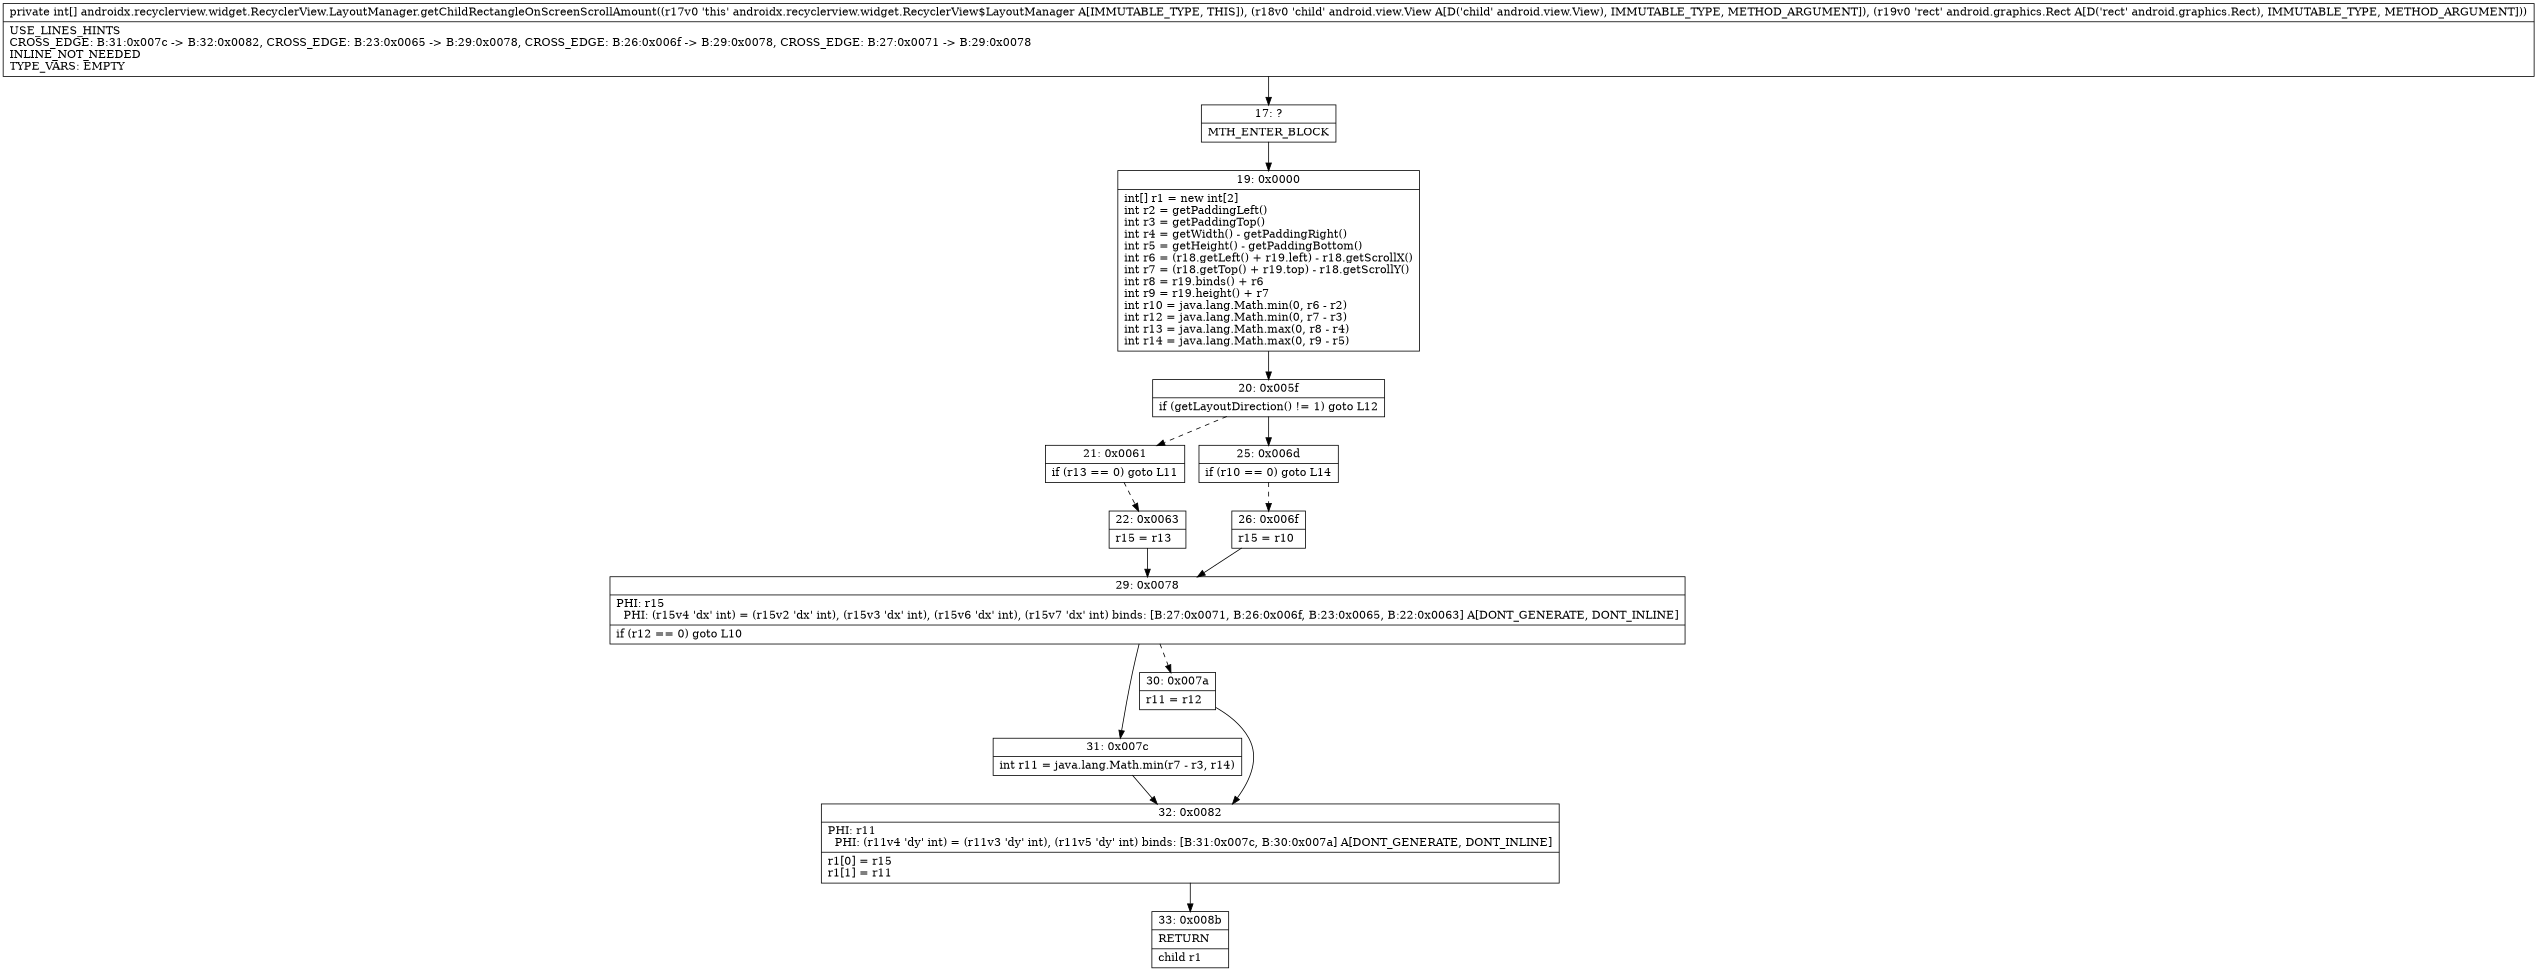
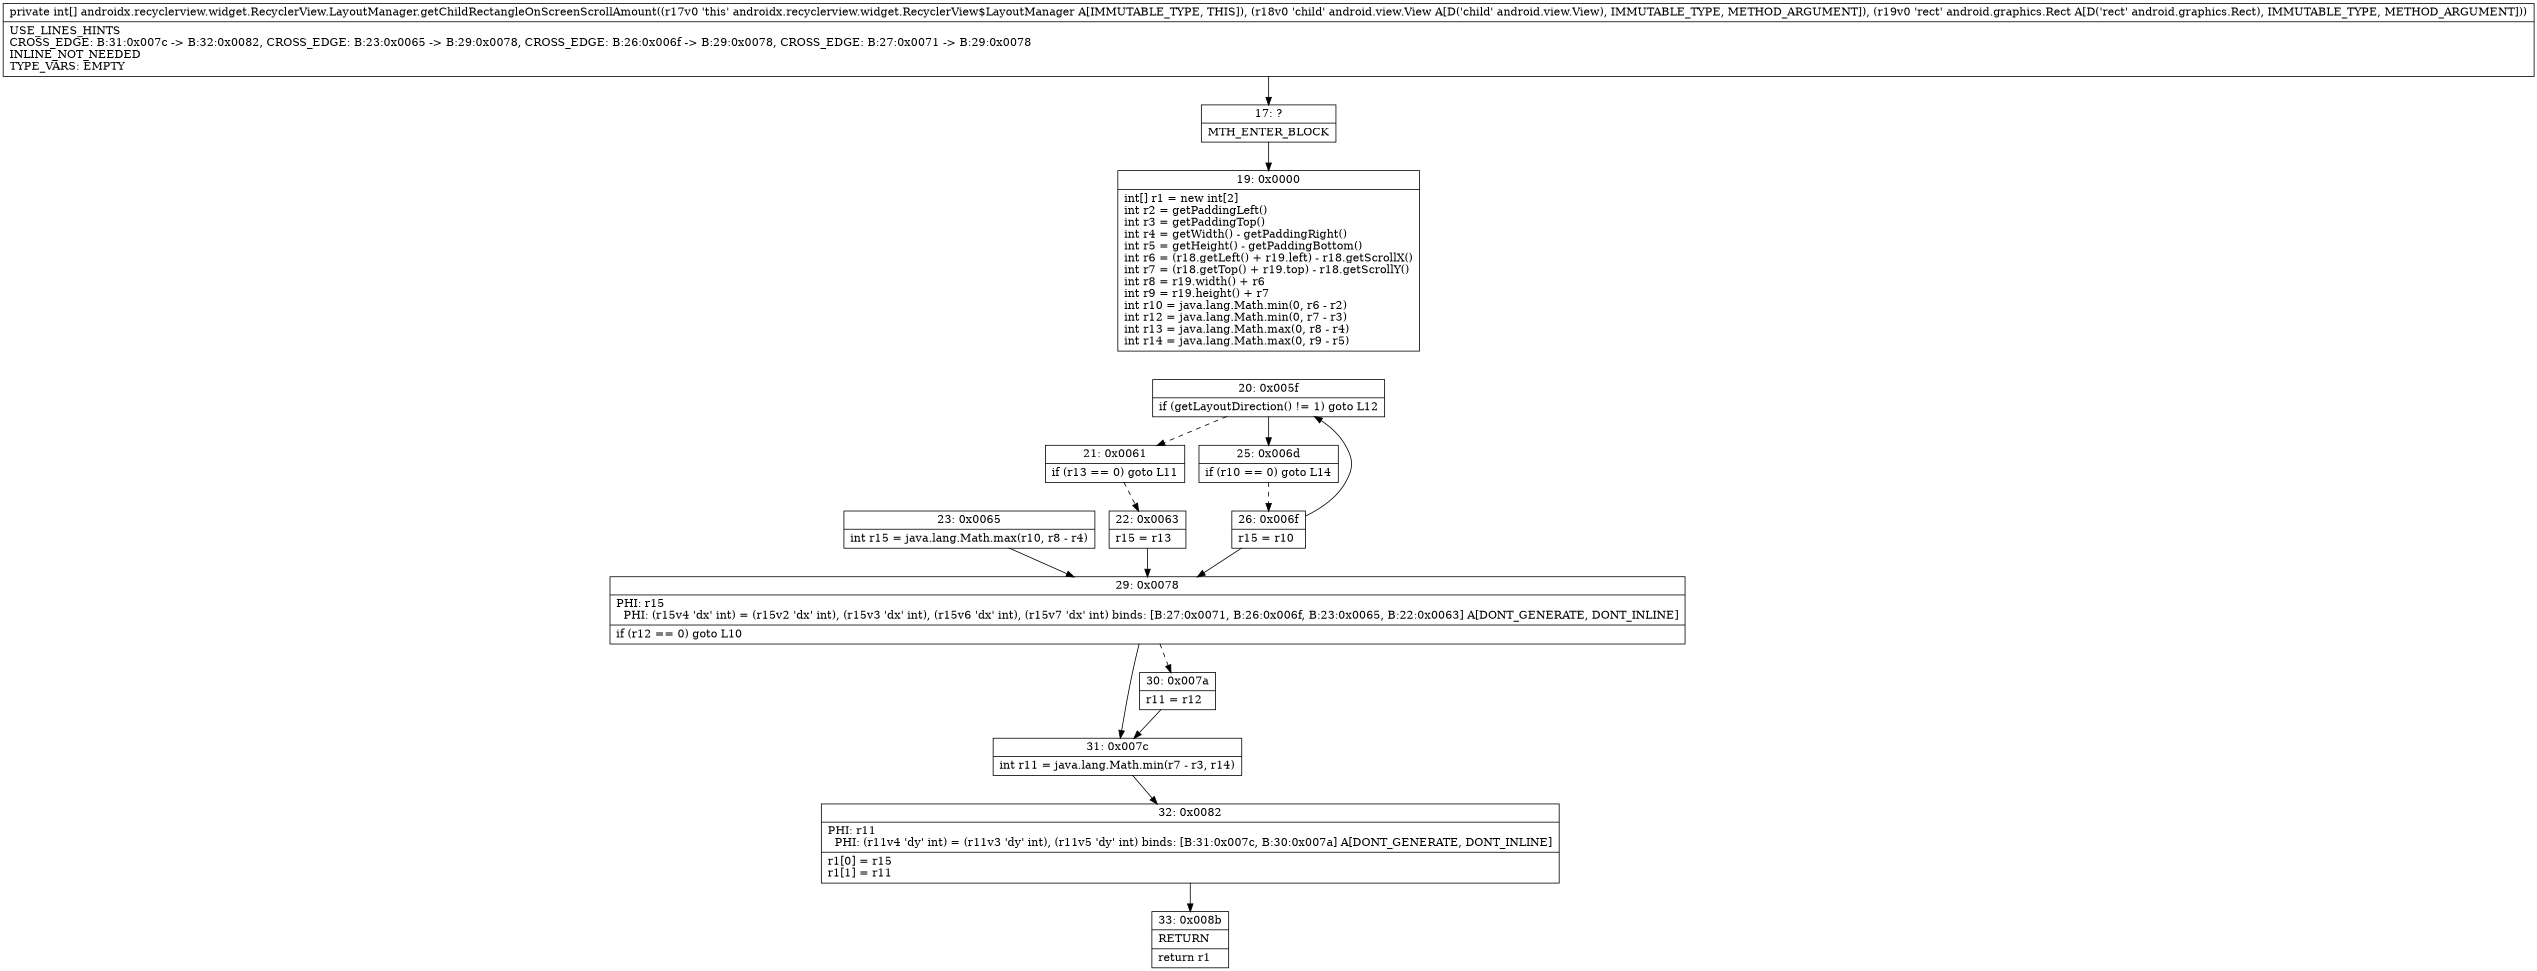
node "19: 0x0000": text "int r8 = r19.binds() + r6" -> "int r8 = r19.width() + r6"
edge "19: 0x0000" -> "20: 0x005f": now "26: 0x006f" -> "20: 0x005f"
node "23: 0x0065": added
edge "30: 0x007a" -> "32: 0x0082": now "30: 0x007a" -> "31: 0x007c"
node "33: 0x008b": text "child r1" -> "return r1"
